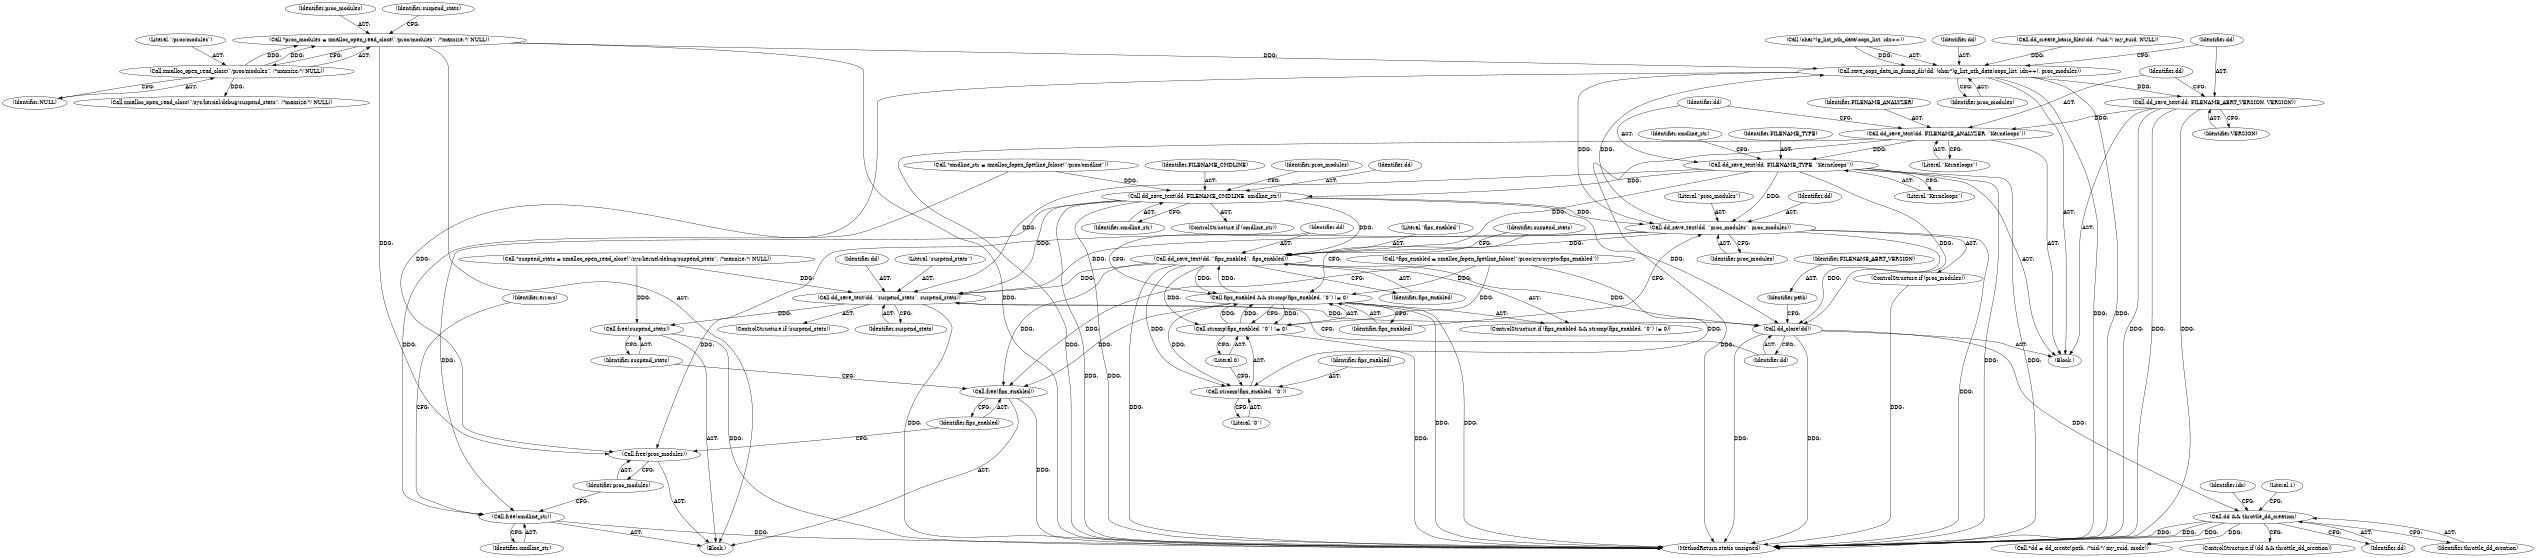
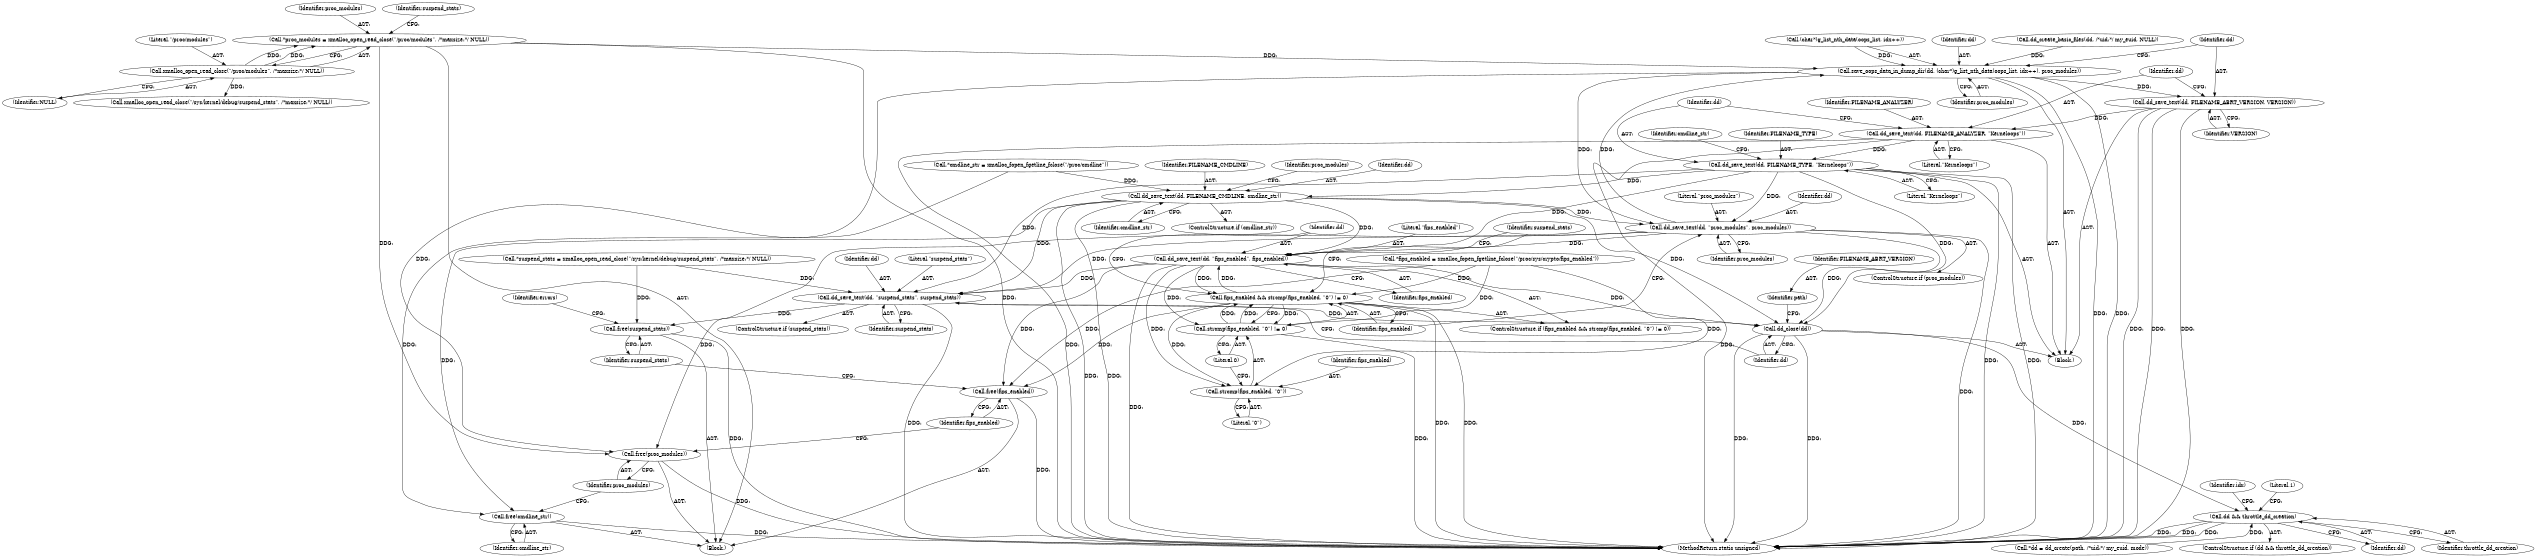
edge "(Identifier,errors)" -> "(Call,free(cmdline_str))": now "(Identifier,errors)" -> "(Call,free(suspend_stats))"
edge "(ControlStructure,if (proc_modules))" -> "(MethodReturn,static unsigned)": now "(Call,free(proc_modules))" -> "(MethodReturn,static unsigned)"
edge "(Call,dd && throttle_dd_creation)" -> "(ControlStructure,if (dd && throttle_dd_creation))": label "CFG: " -> "AST: "
edge "(Call,dd && throttle_dd_creation)" -> "(Call,*dd = dd_create(path, /*uid:*/ my_euid, mode))": reversed
